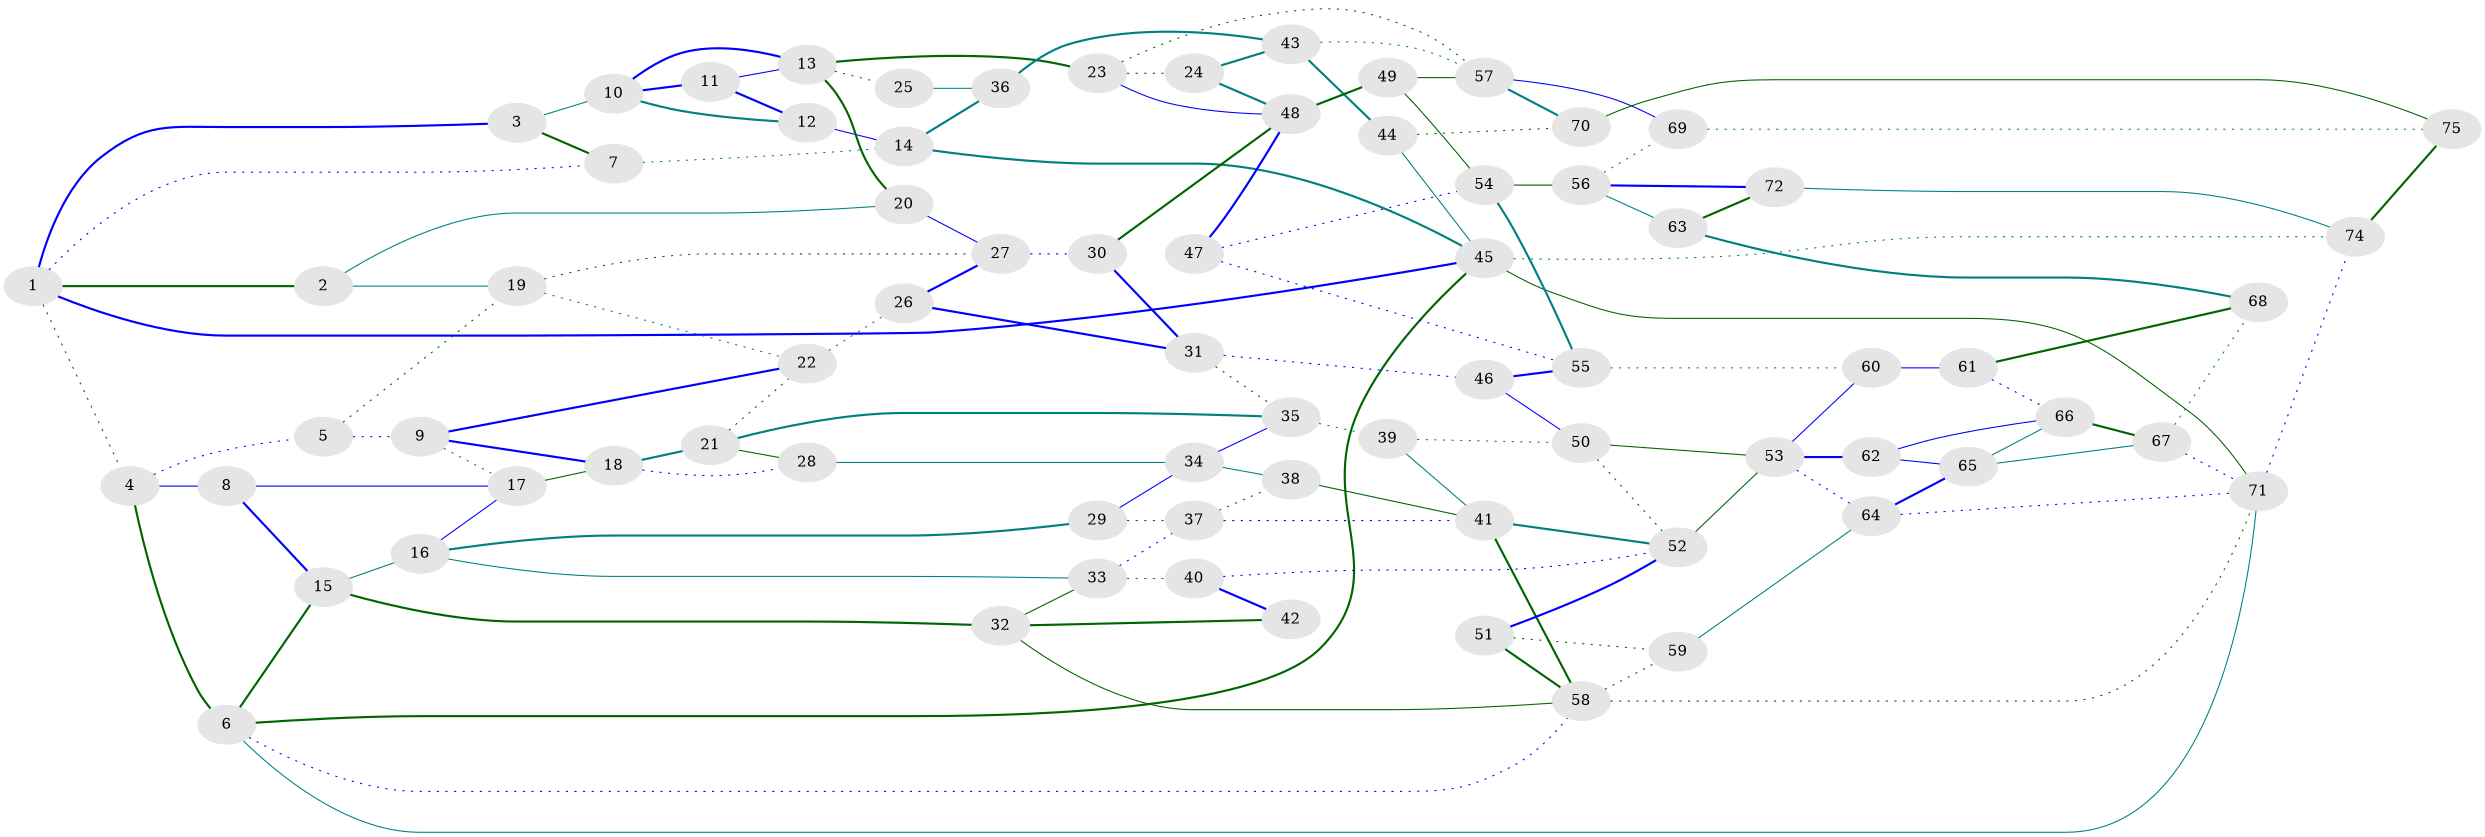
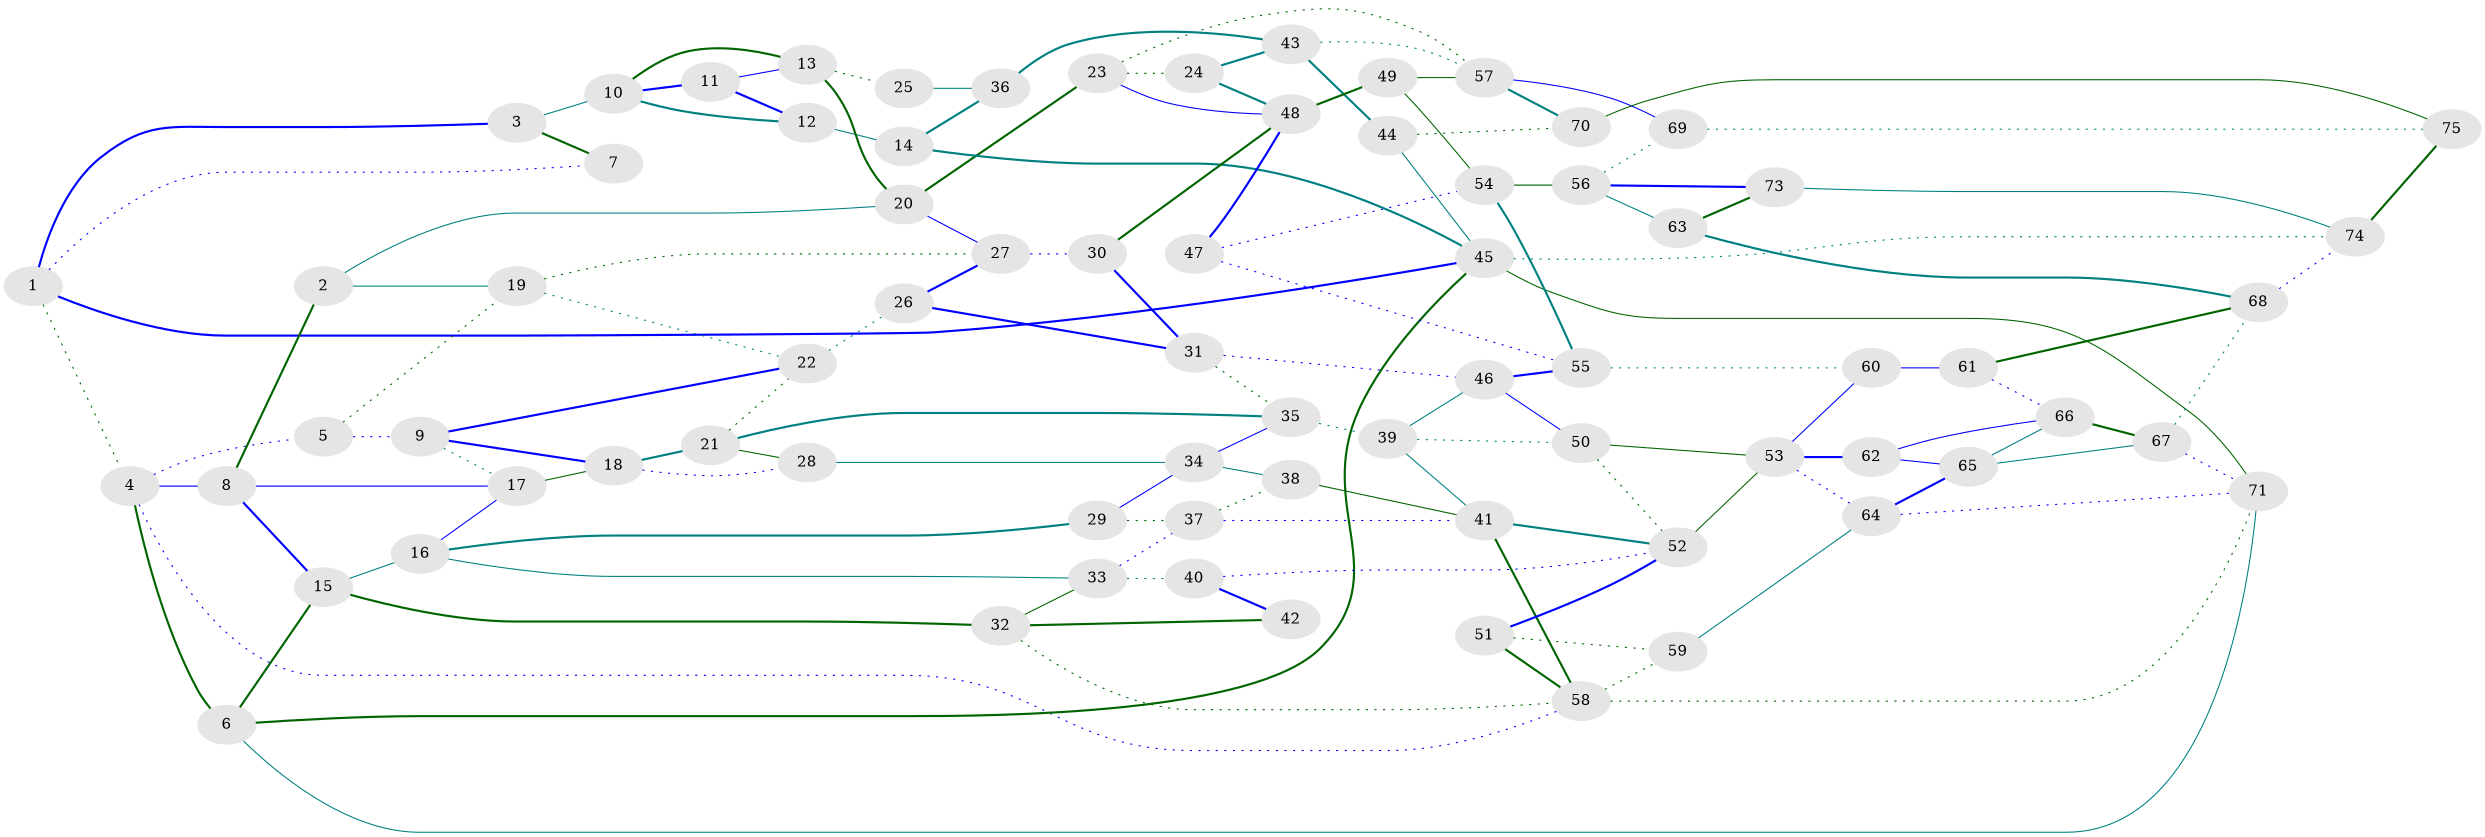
edge "13" -- "10": color blue -> darkgreen
edge "13" -- "23": now "20" -- "23"
edge "12" -- "14": color blue -> teal
edge "14" -- "7": removed
node "72": label "72" -> "73"
edge "1" -- "2": now "8" -- "2"
edge "74" -- "71": now "74" -- "68"
edge "46" -- "39": added
edge "32" -- "58": style solid -> dotted
edge "58" -- "6": now "58" -- "4"
